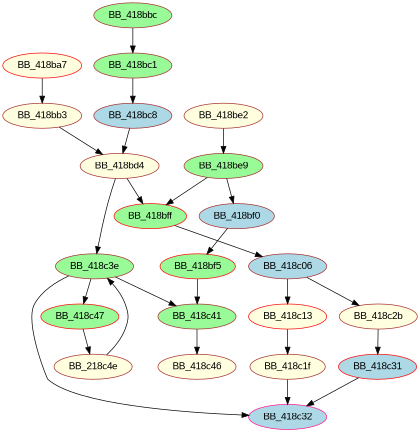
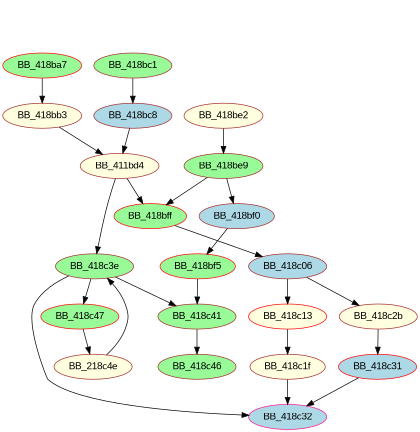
node "BB_418bbc": removed
node "BB_418ba7": fillcolor lightyellow -> palegreen
node "BB_418bd4": label "BB_418bd4" -> "BB_411bd4"
node "BB_418c46": fillcolor lightyellow -> palegreen
